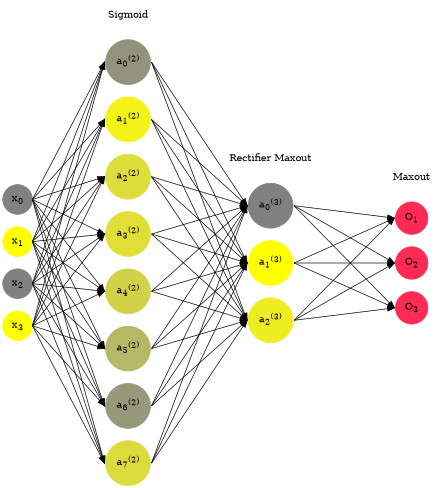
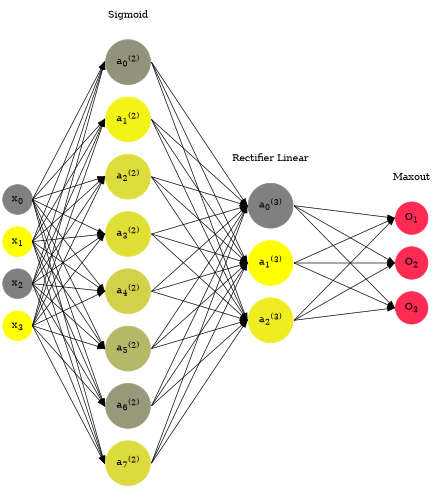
node "Rectifier Maxout": label "Rectifier Maxout" -> "Rectifier Linear"
